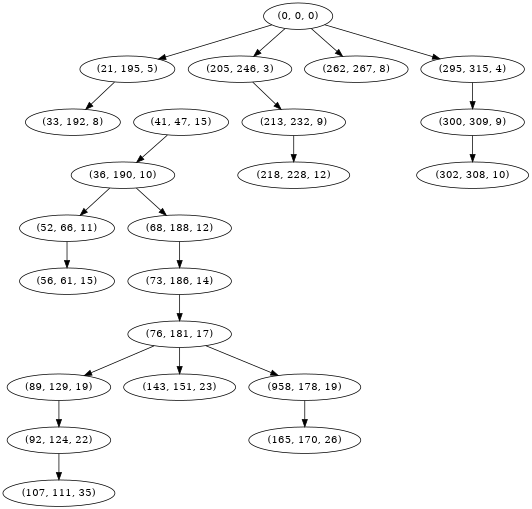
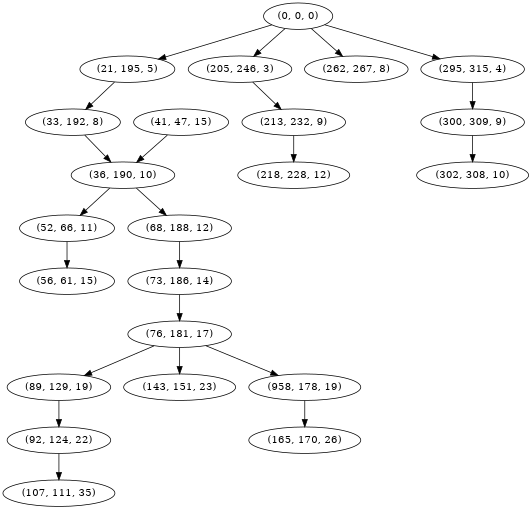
edge "(33, 192, 8)" -> "(36, 190, 10)": added
